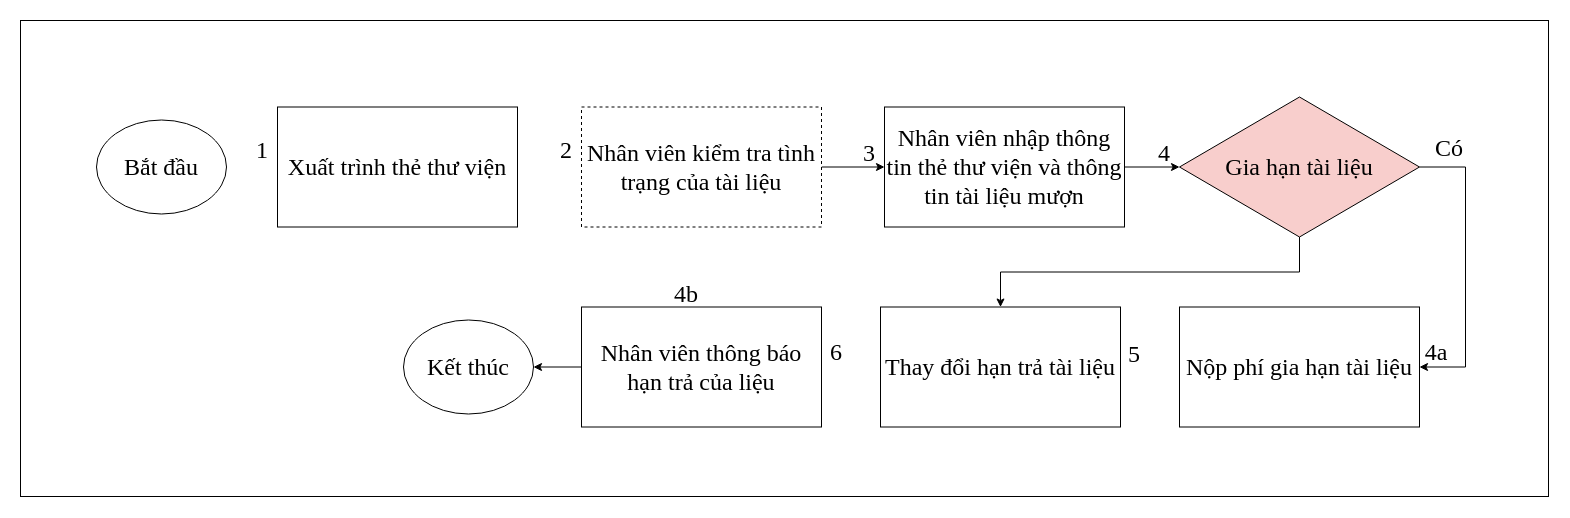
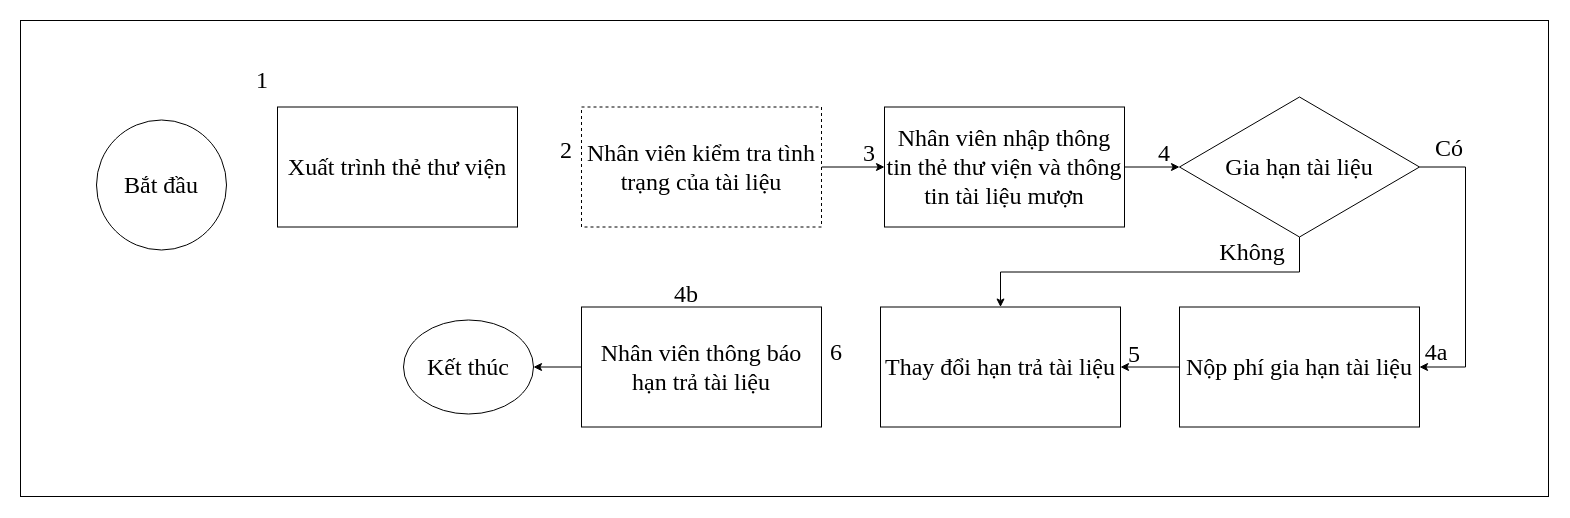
node "1": moved (263, 151) -> (263, 81)
node "Bắt đầu": size 130x94 -> 130x130
node "Gia hạn tài liệu": fillcolor #f8cecc -> #ffffff
node "Không": added
edge "Nộp phí gia hạn tài liệu" -> "Thay đổi hạn trả tài liệu": added
node "Nhân viên thông báo hạn trả của liệu": label "Nhân viên thông báo hạn trả của liệu" -> "Nhân viên thông báo hạn trả tài liệu"
